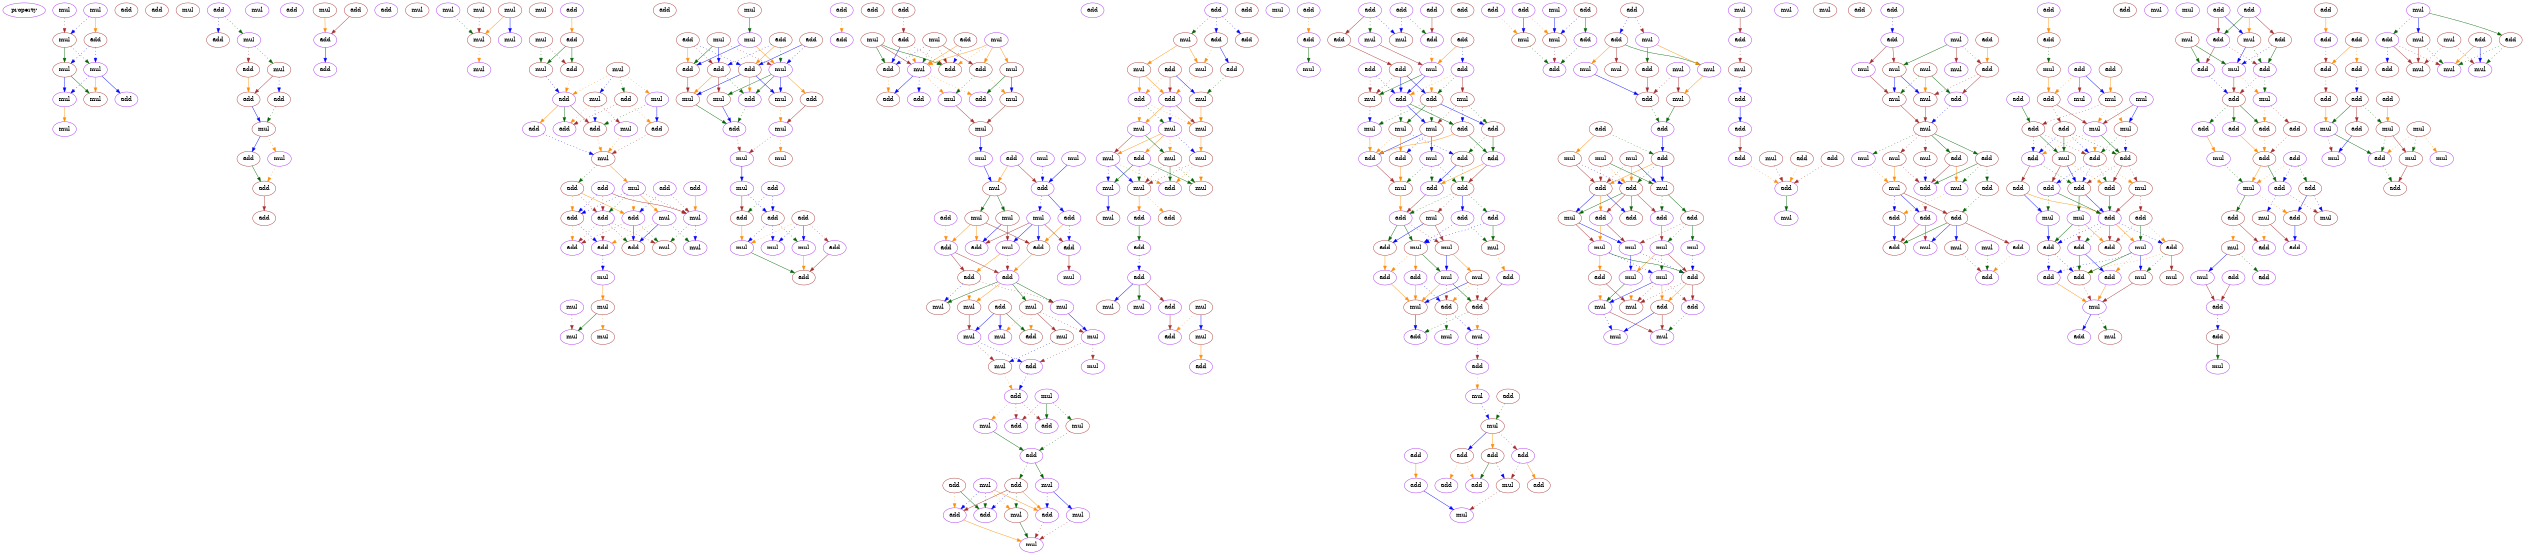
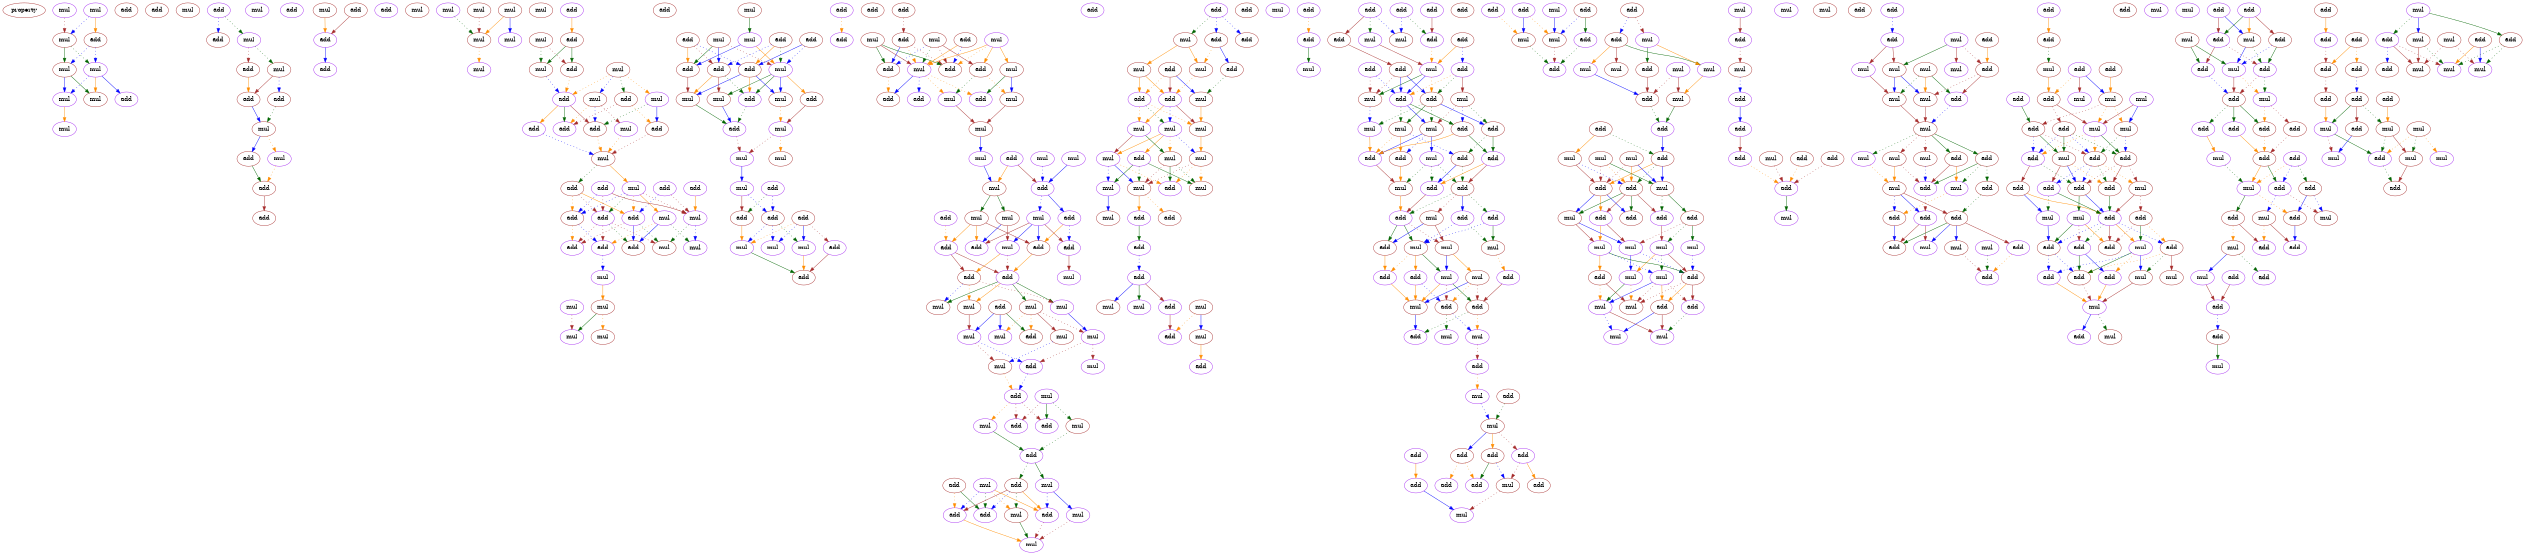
node "property": color purple -> brown
